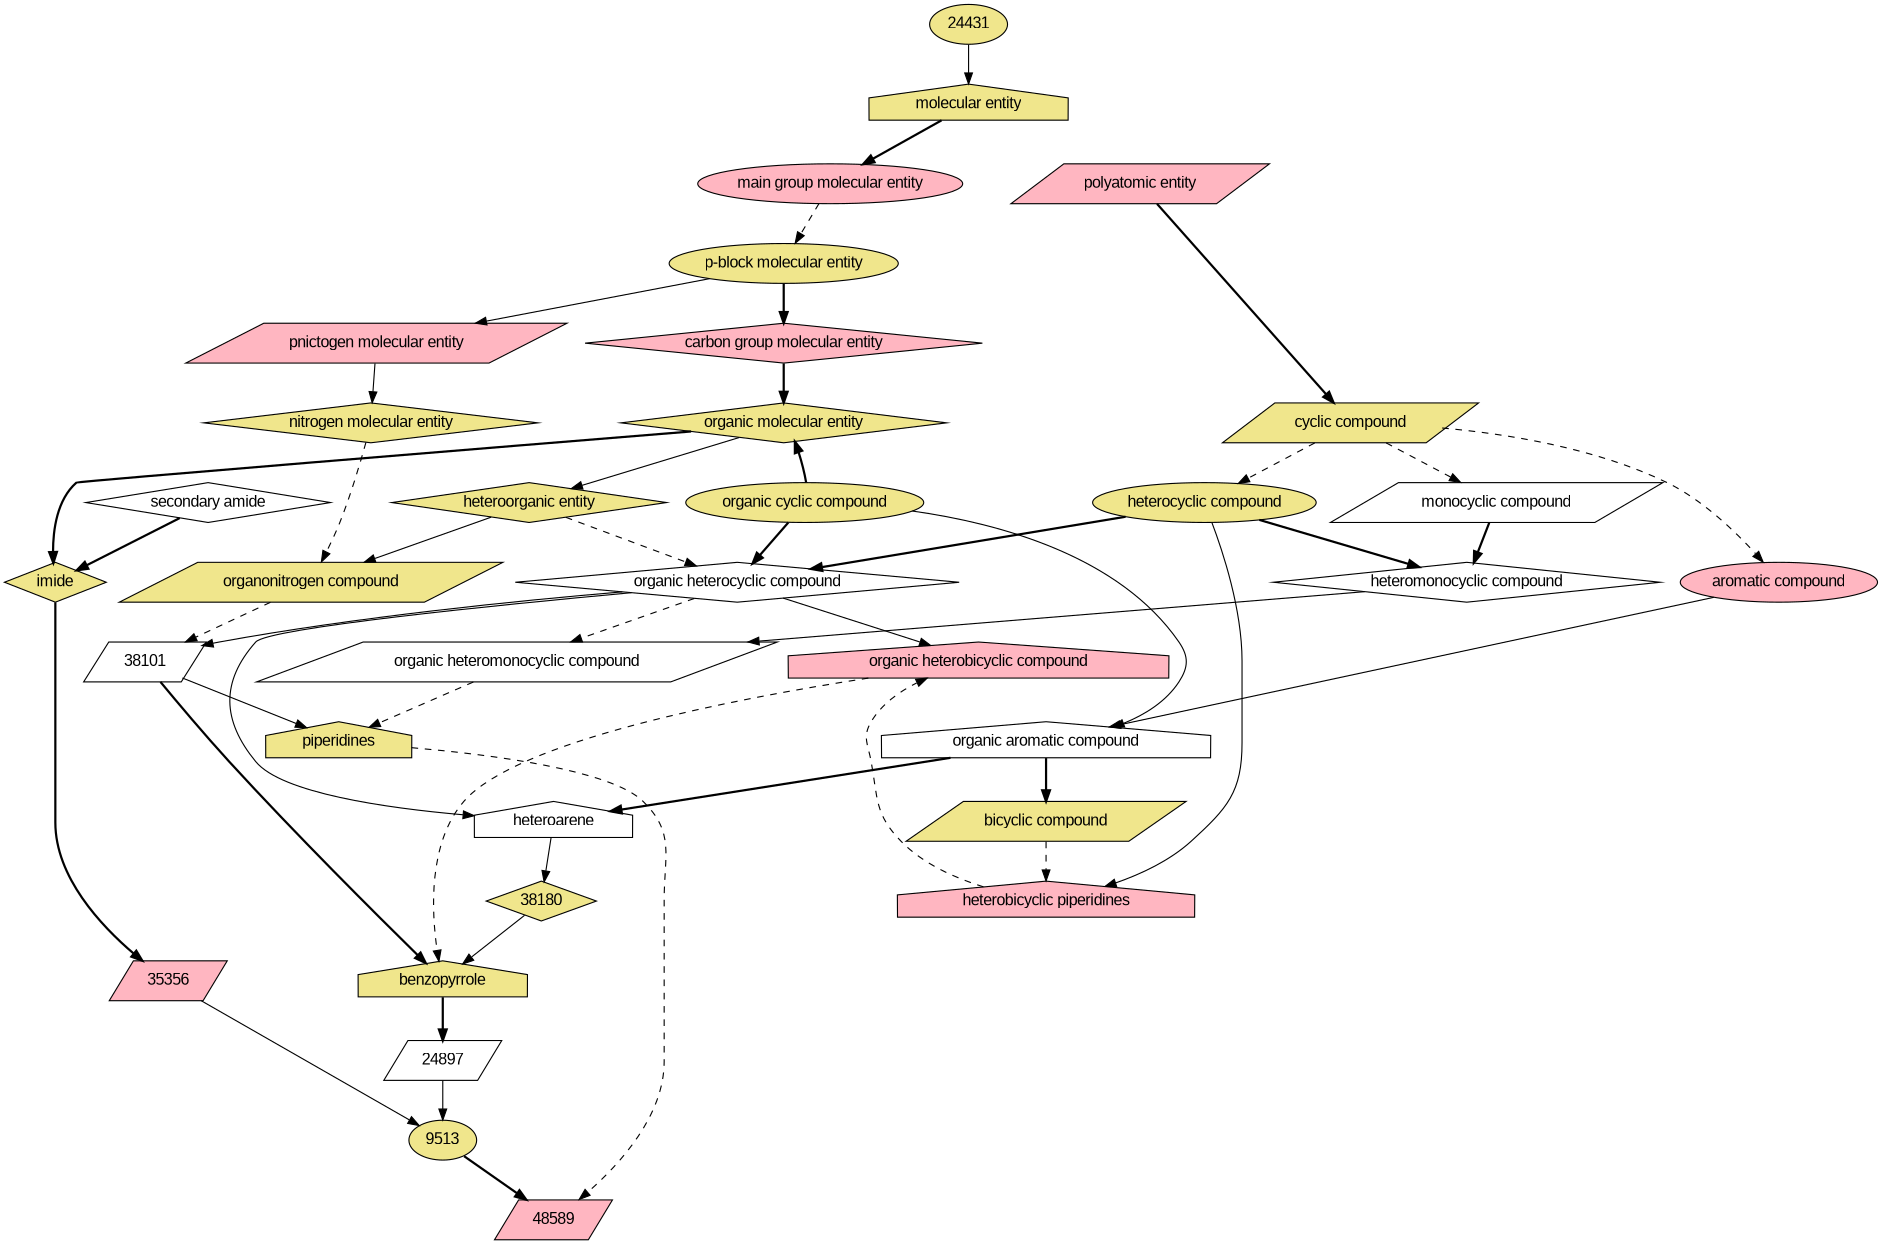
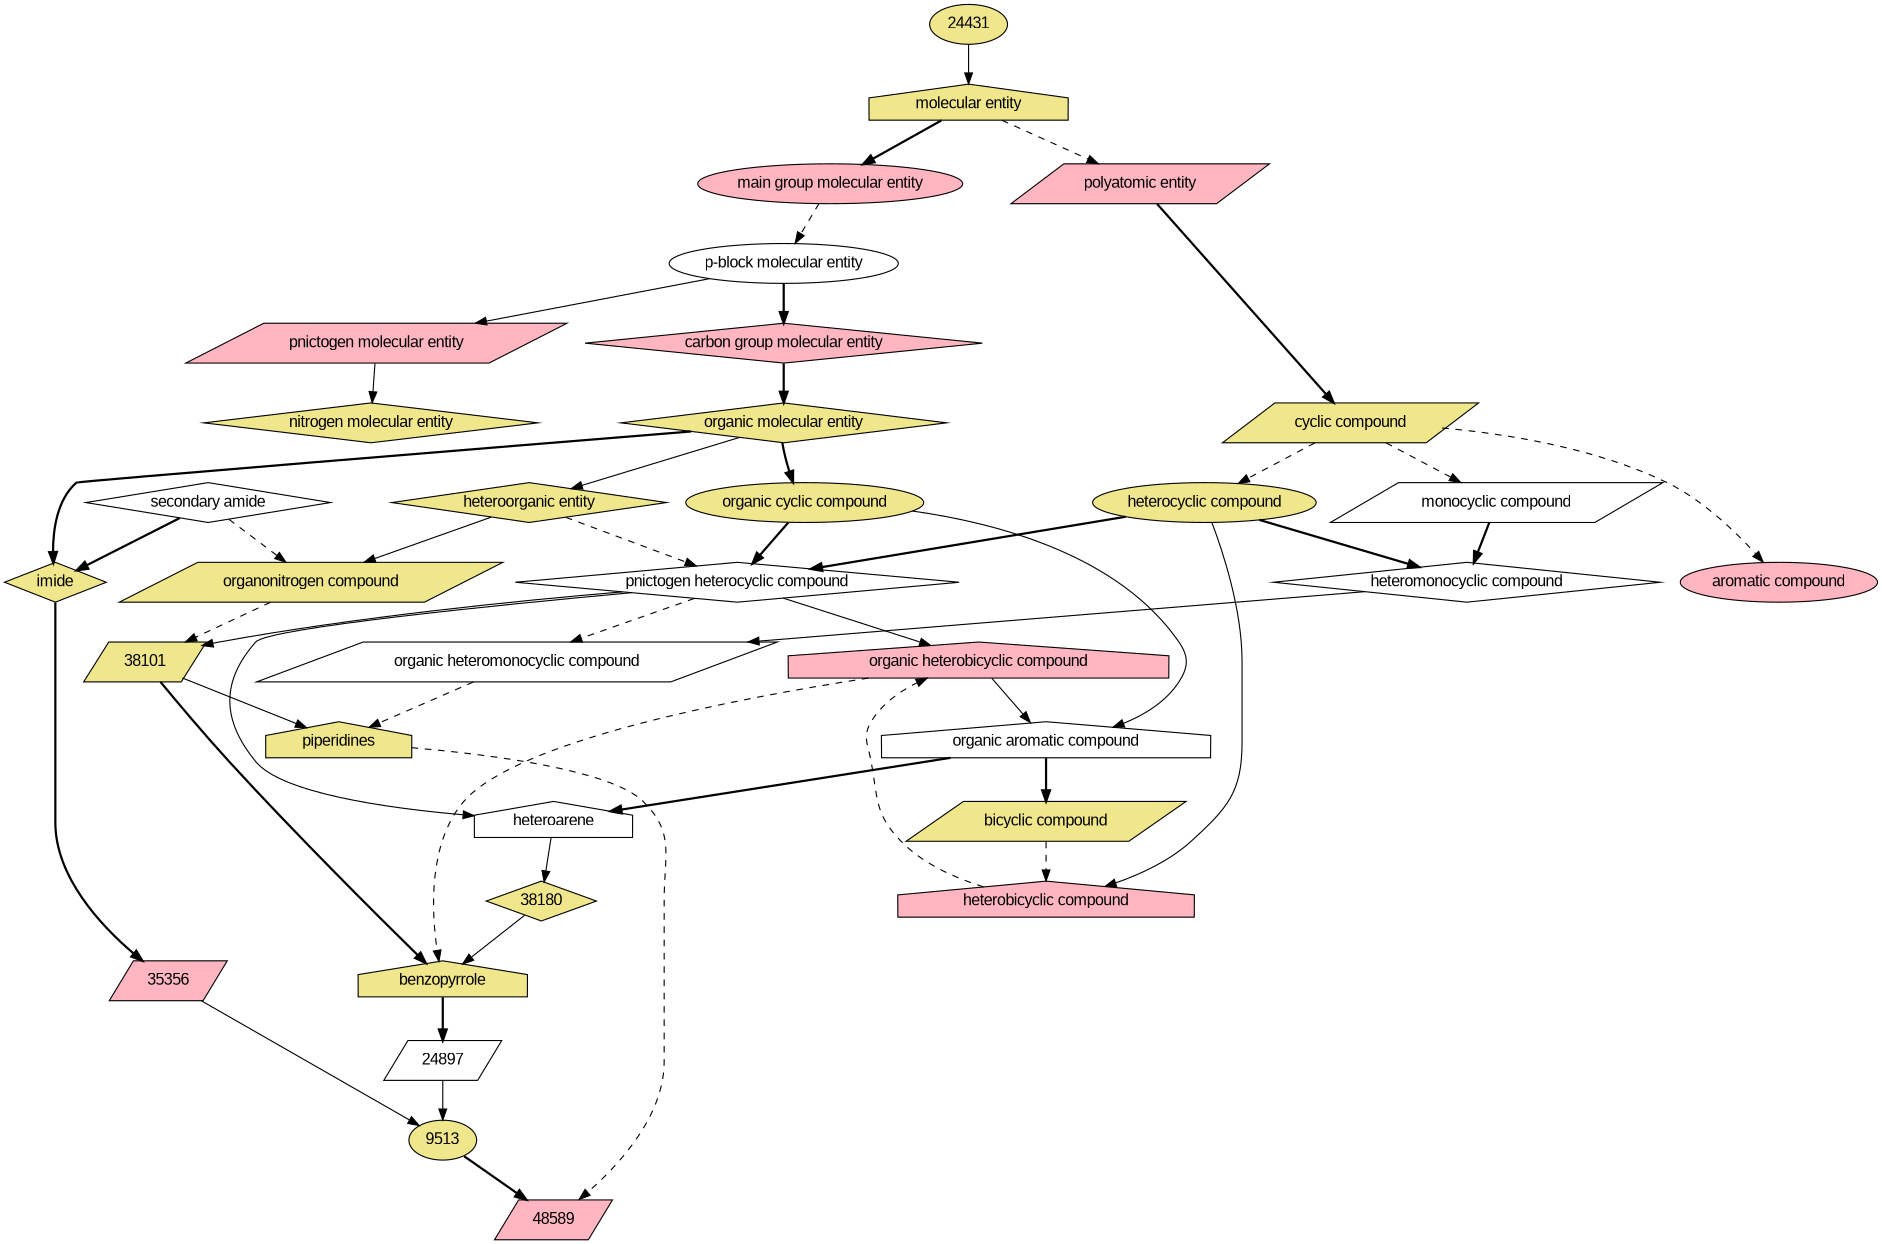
edge "molecular entity" -> "polyatomic entity": added
node "p-block molecular entity": fillcolor khaki -> white
edge "organic cyclic compound" -> "organic molecular entity": reversed
edge "nitrogen molecular entity" -> "organonitrogen compound": now "secondary amide" -> "organonitrogen compound"
node "organic heterocyclic compound": label "organic heterocyclic compound" -> "pnictogen heterocyclic compound"
edge "aromatic compound" -> "organic aromatic compound": now "organic heterobicyclic compound" -> "organic aromatic compound"
node "38101": fillcolor white -> khaki
node "heterobicyclic piperidines": label "heterobicyclic piperidines" -> "heterobicyclic compound"
